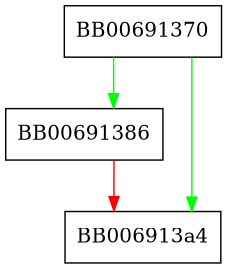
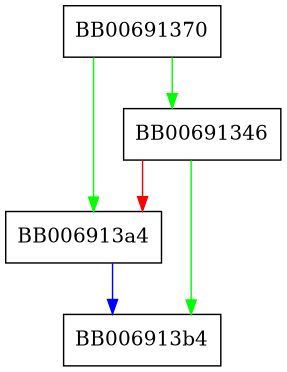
node "BB00691386": label "BB00691386" -> "BB00691346"
node "BB006913b4": added
